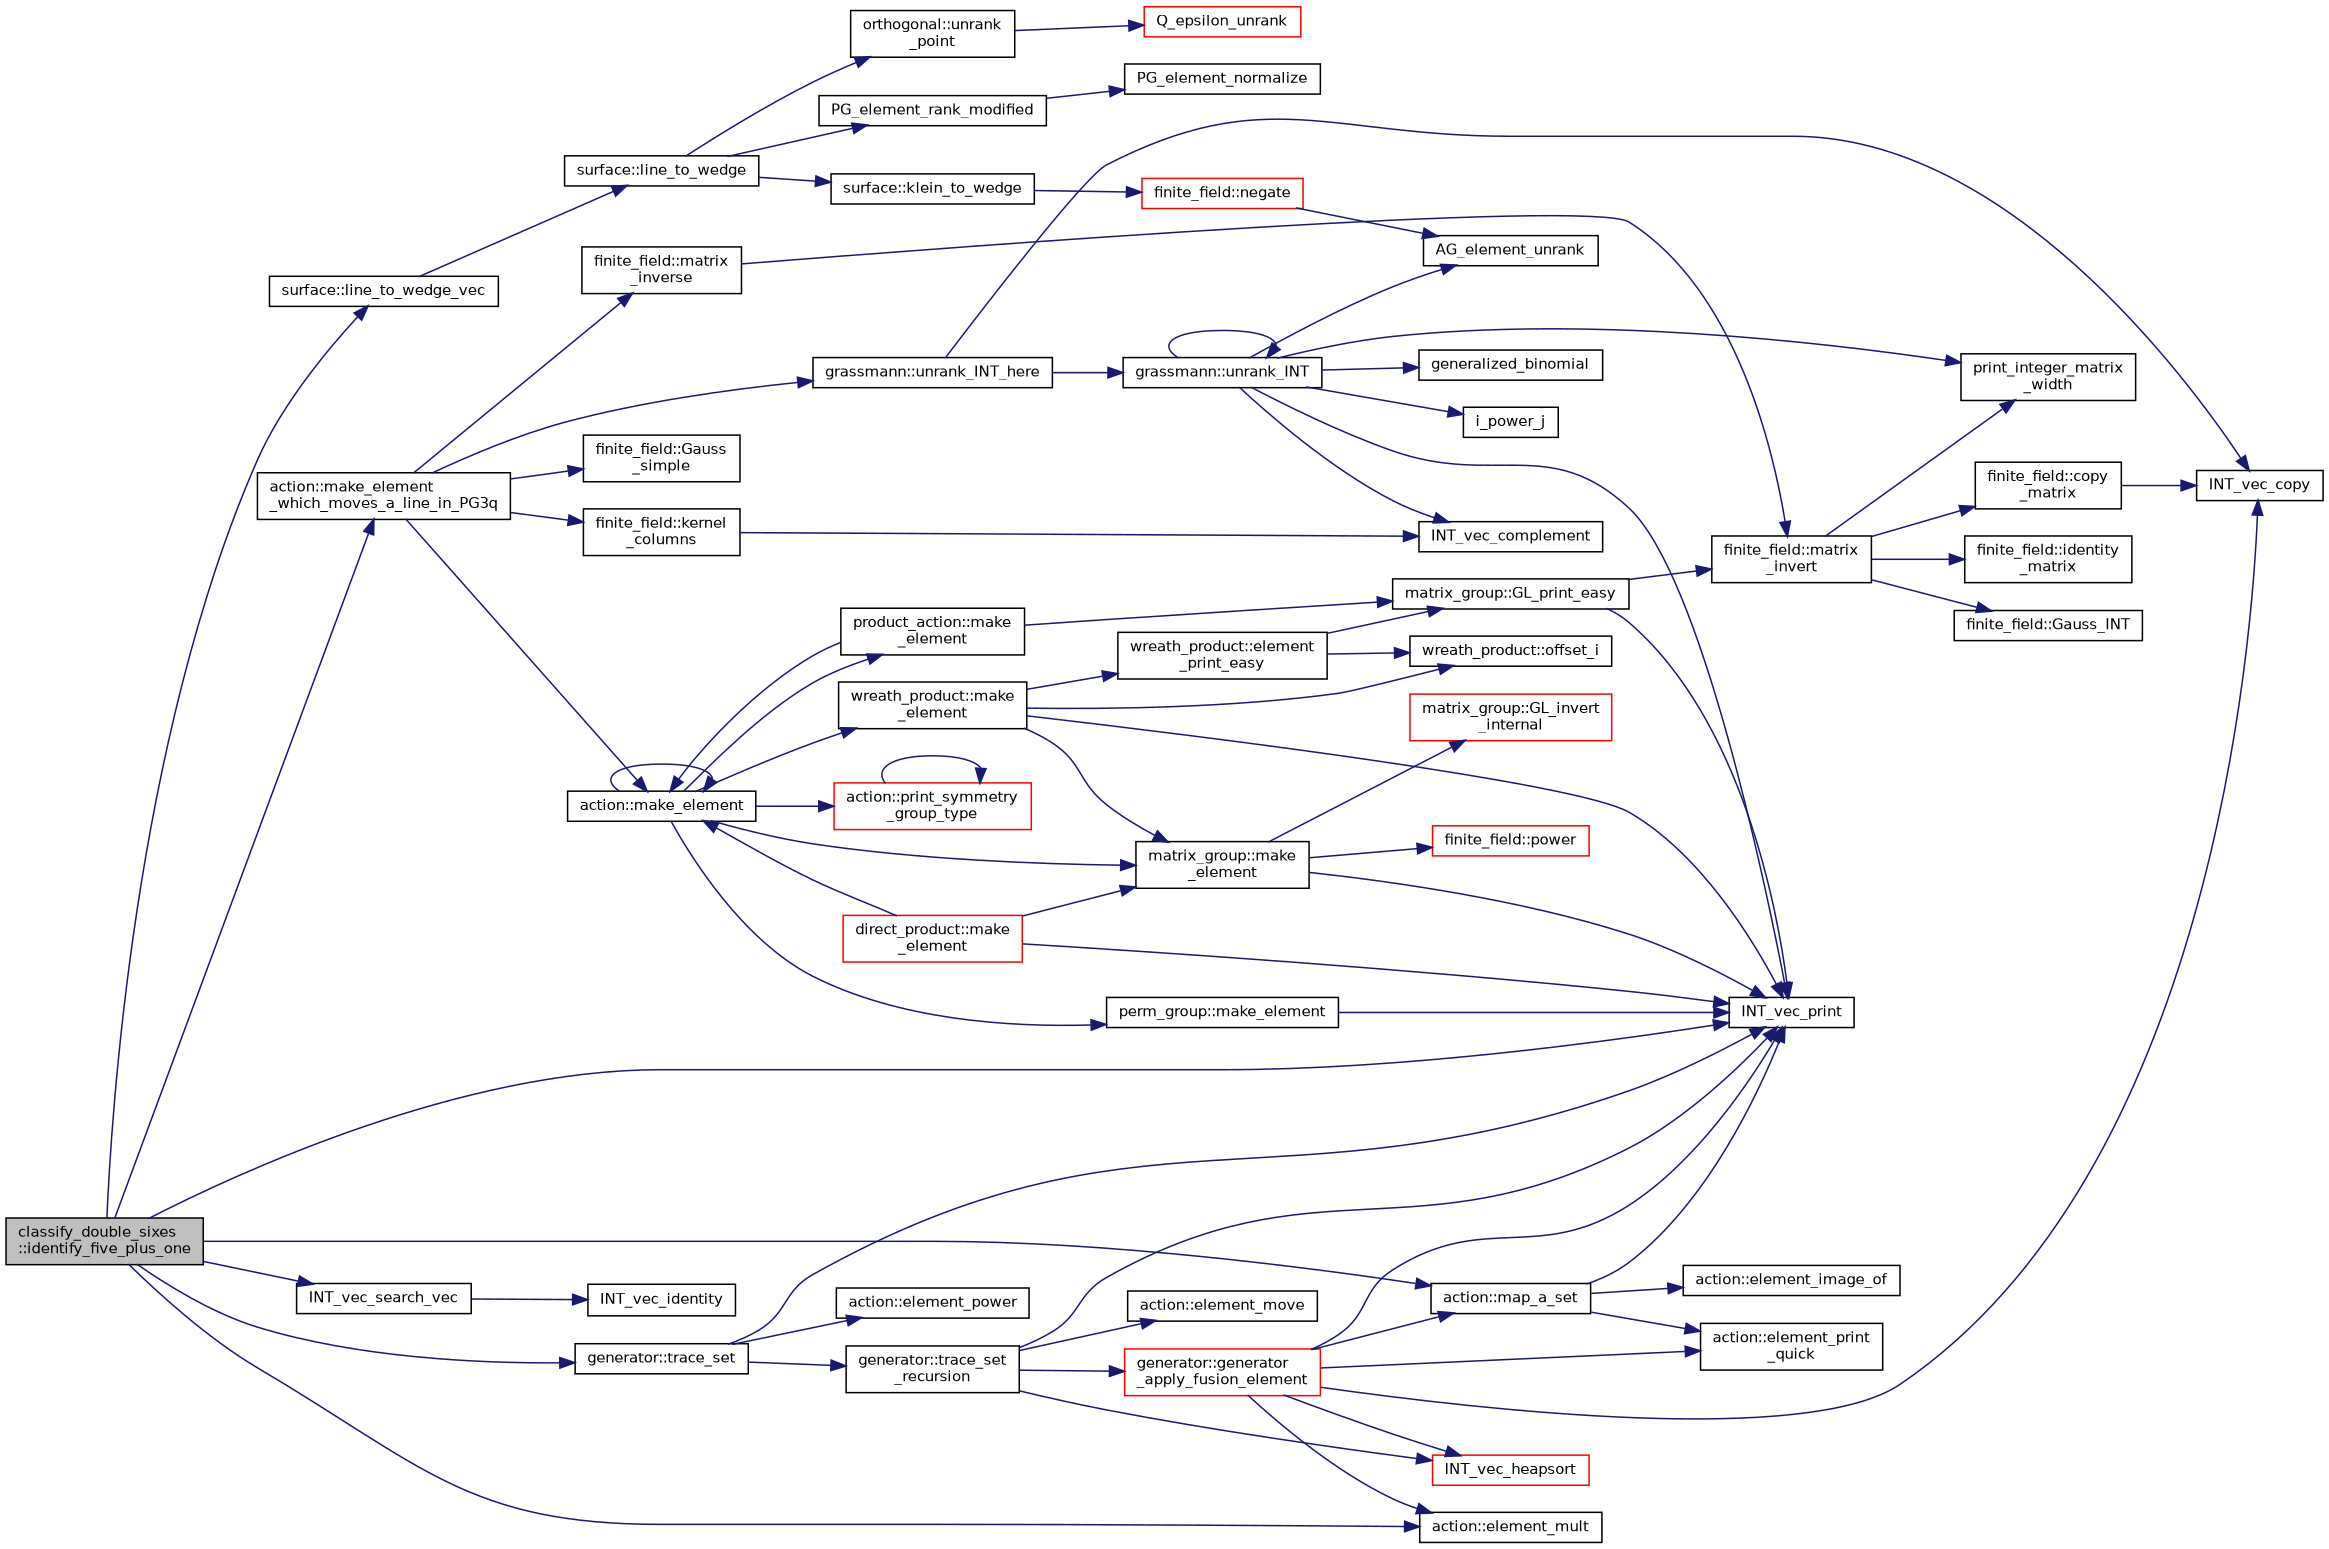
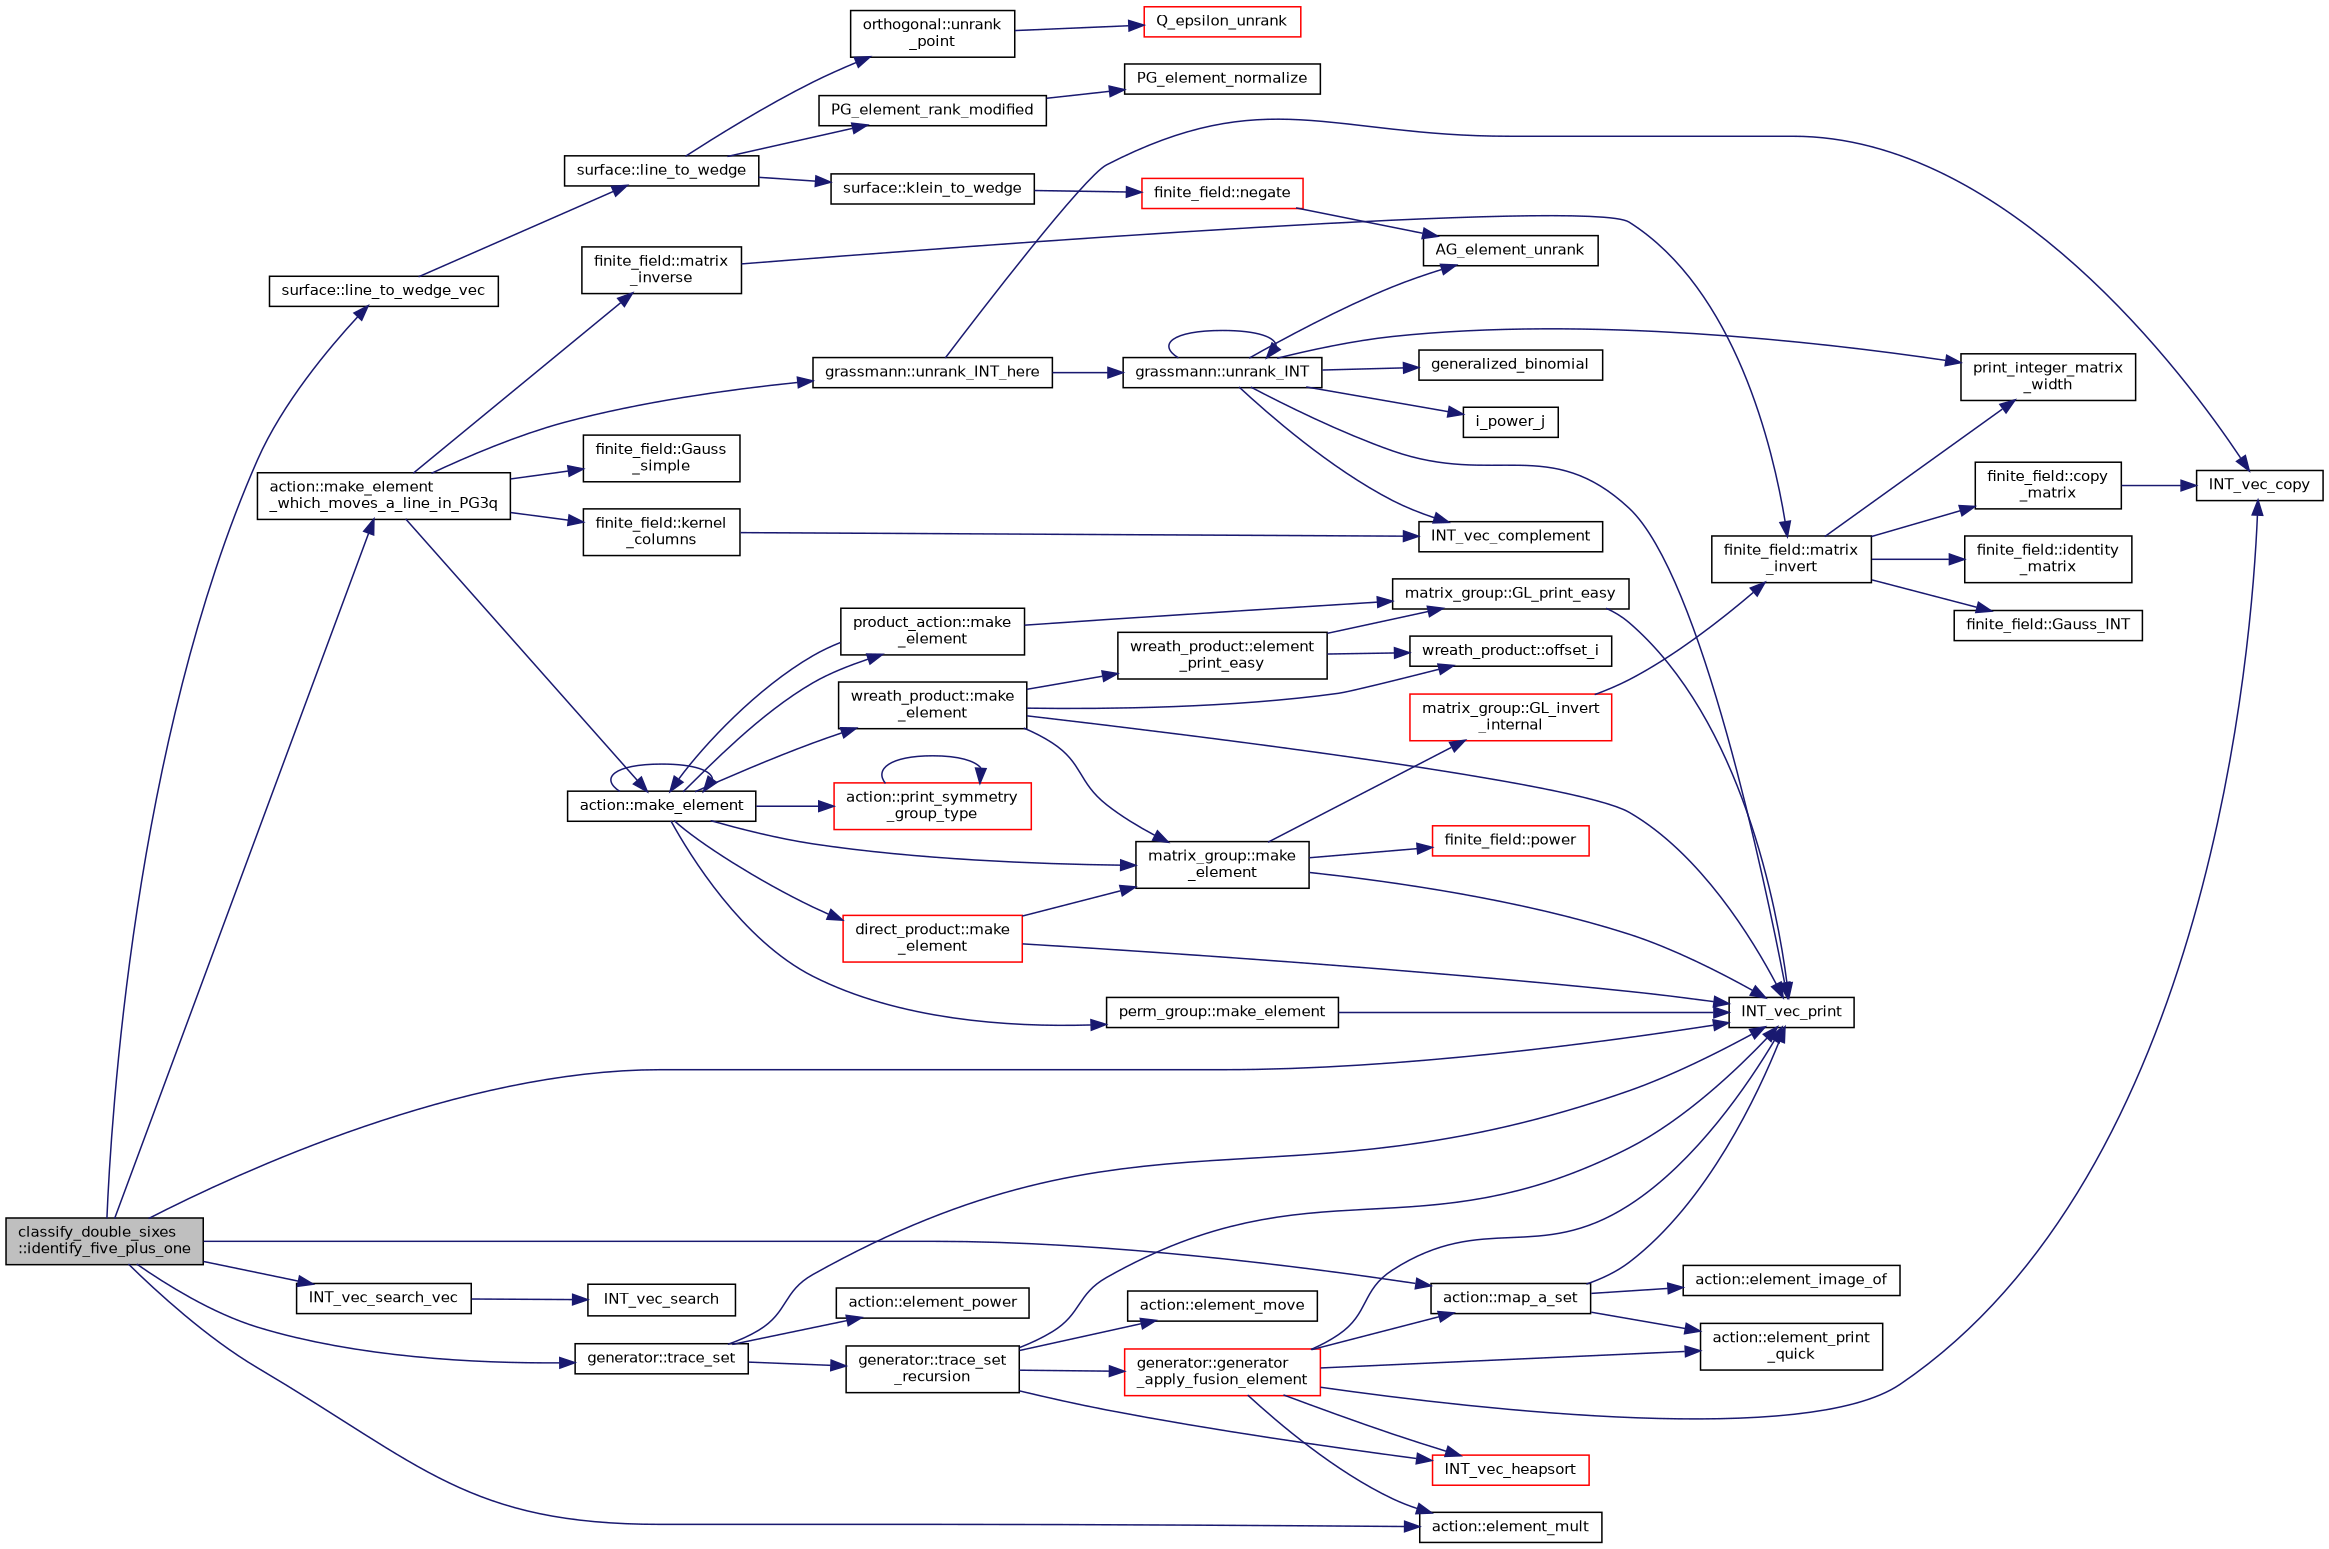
edge "matrix_group::GL_print_easy" -> "finite_field::matrix _invert": now "matrix_group::GL_invert _internal" -> "finite_field::matrix _invert"
edge "direct_product::make _element" -> "action::make_element": reversed
node "INT_vec_identity": label "INT_vec_identity" -> "INT_vec_search"
